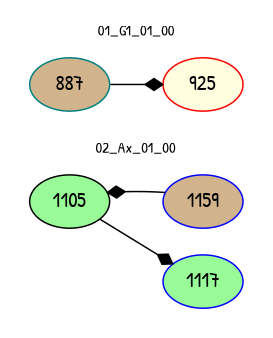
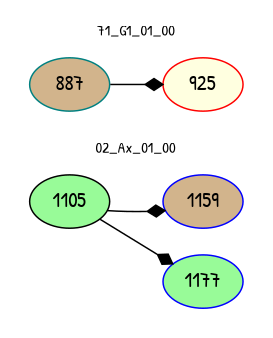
cluster "01_G1_01_00": label "01_G1_01_00" -> "71_G1_01_00"
edge "1159" -> "1105": reversed
node "1117": label "1117" -> "1177"
